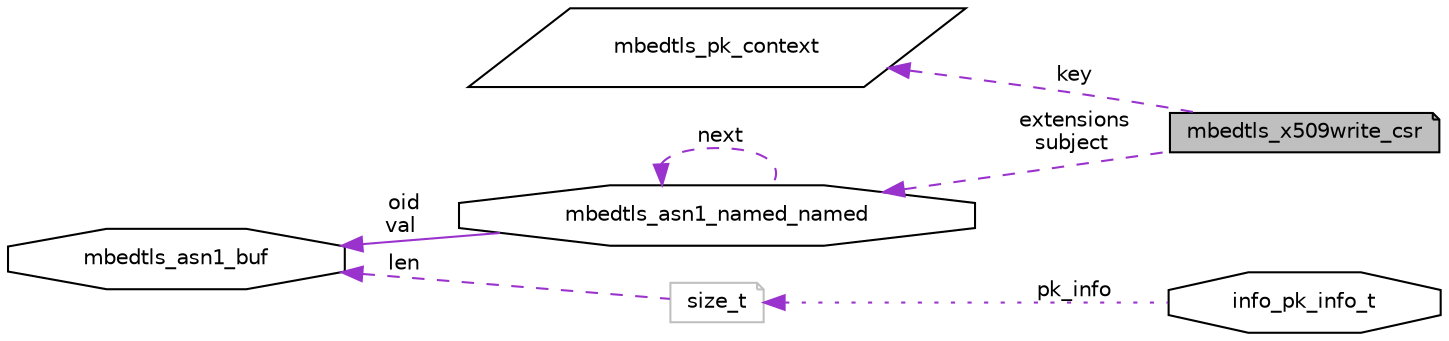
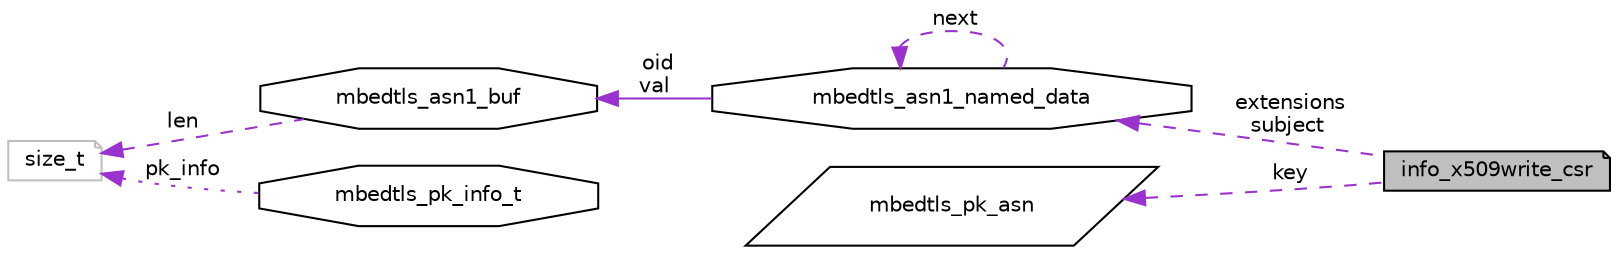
node "mbedtls_pk_context": label "mbedtls_pk_context" -> "mbedtls_pk_asn"
node "mbedtls_x509write_csr": label "mbedtls_x509write_csr" -> "info_x509write_csr"
node "mbedtls_asn1_named_named": label "mbedtls_asn1_named_named" -> "mbedtls_asn1_named_data"
edge "size_t" -> "mbedtls_asn1_buf": reversed
node "info_pk_info_t": label "info_pk_info_t" -> "mbedtls_pk_info_t"
